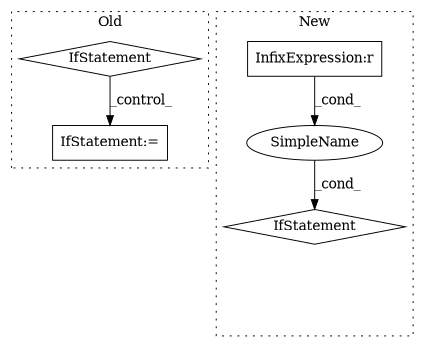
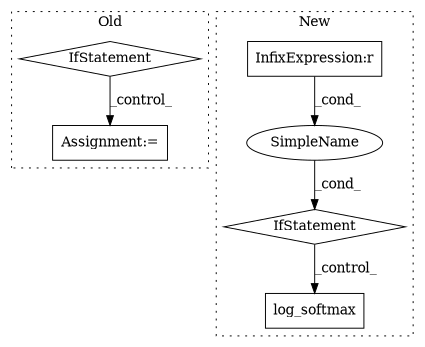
node "IfStatement:=": label "IfStatement:=" -> "Assignment:="
node "log_softmax": added
